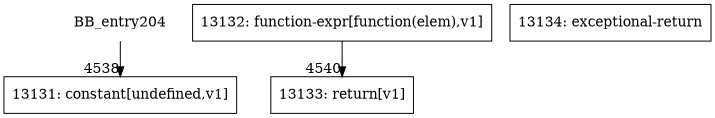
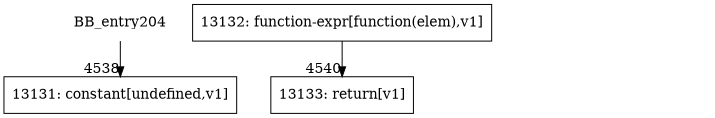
node "13134: exceptional-return": removed
